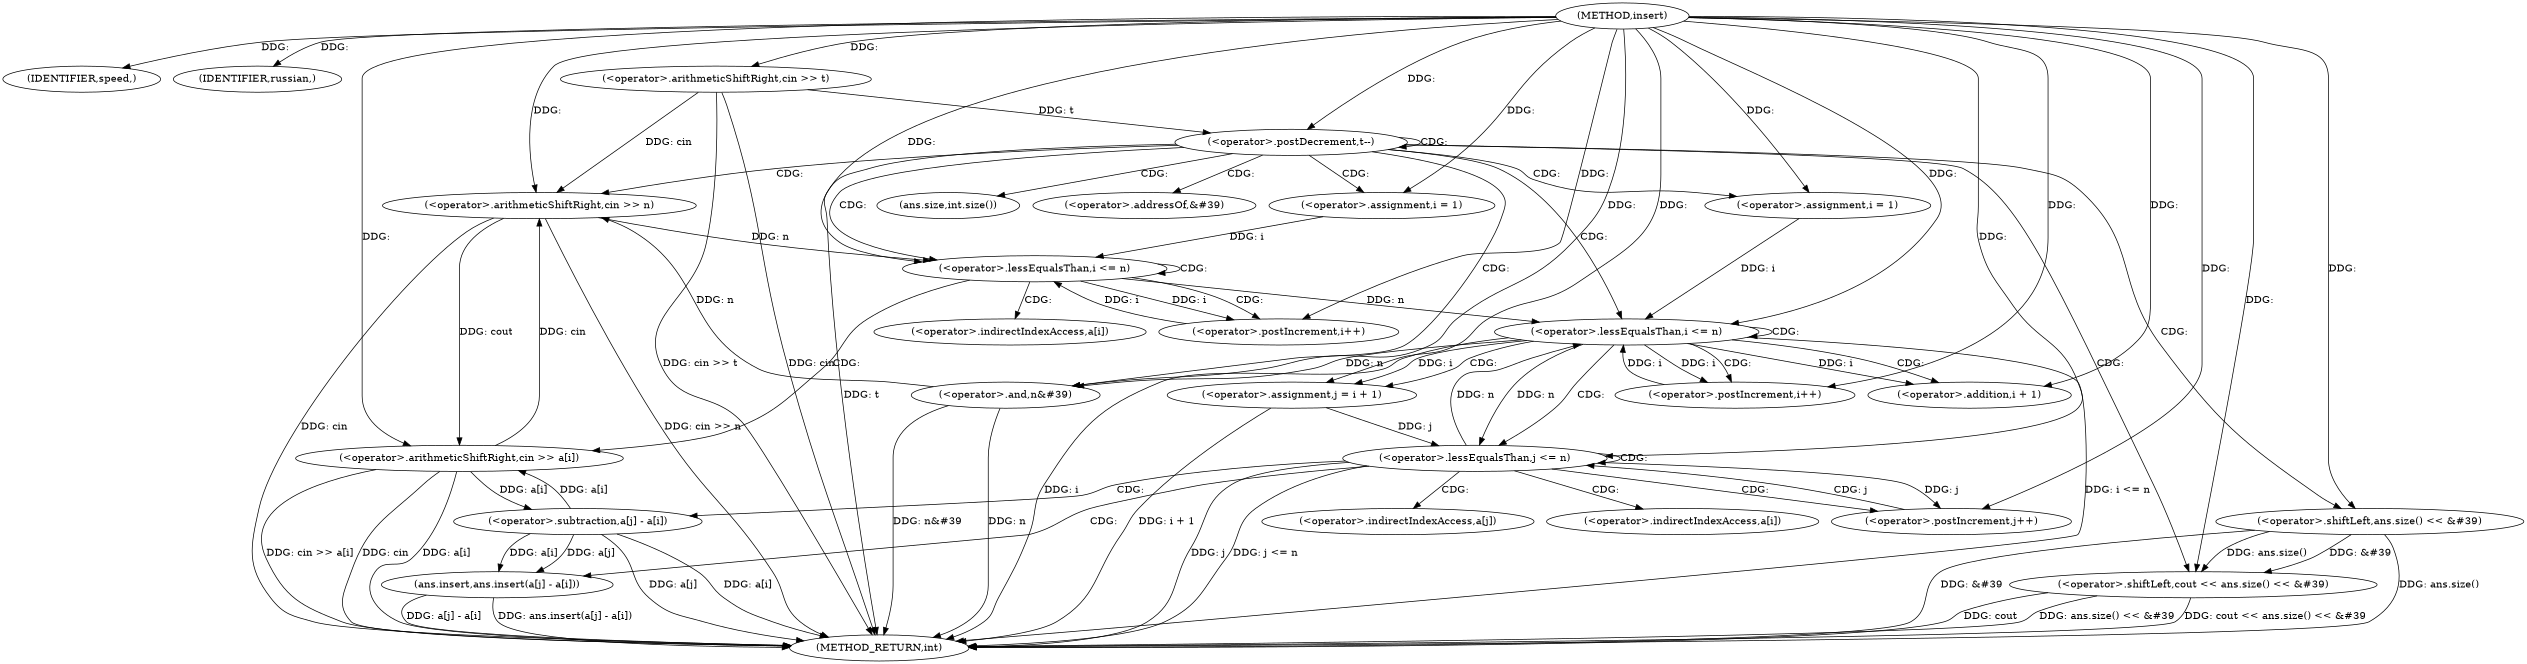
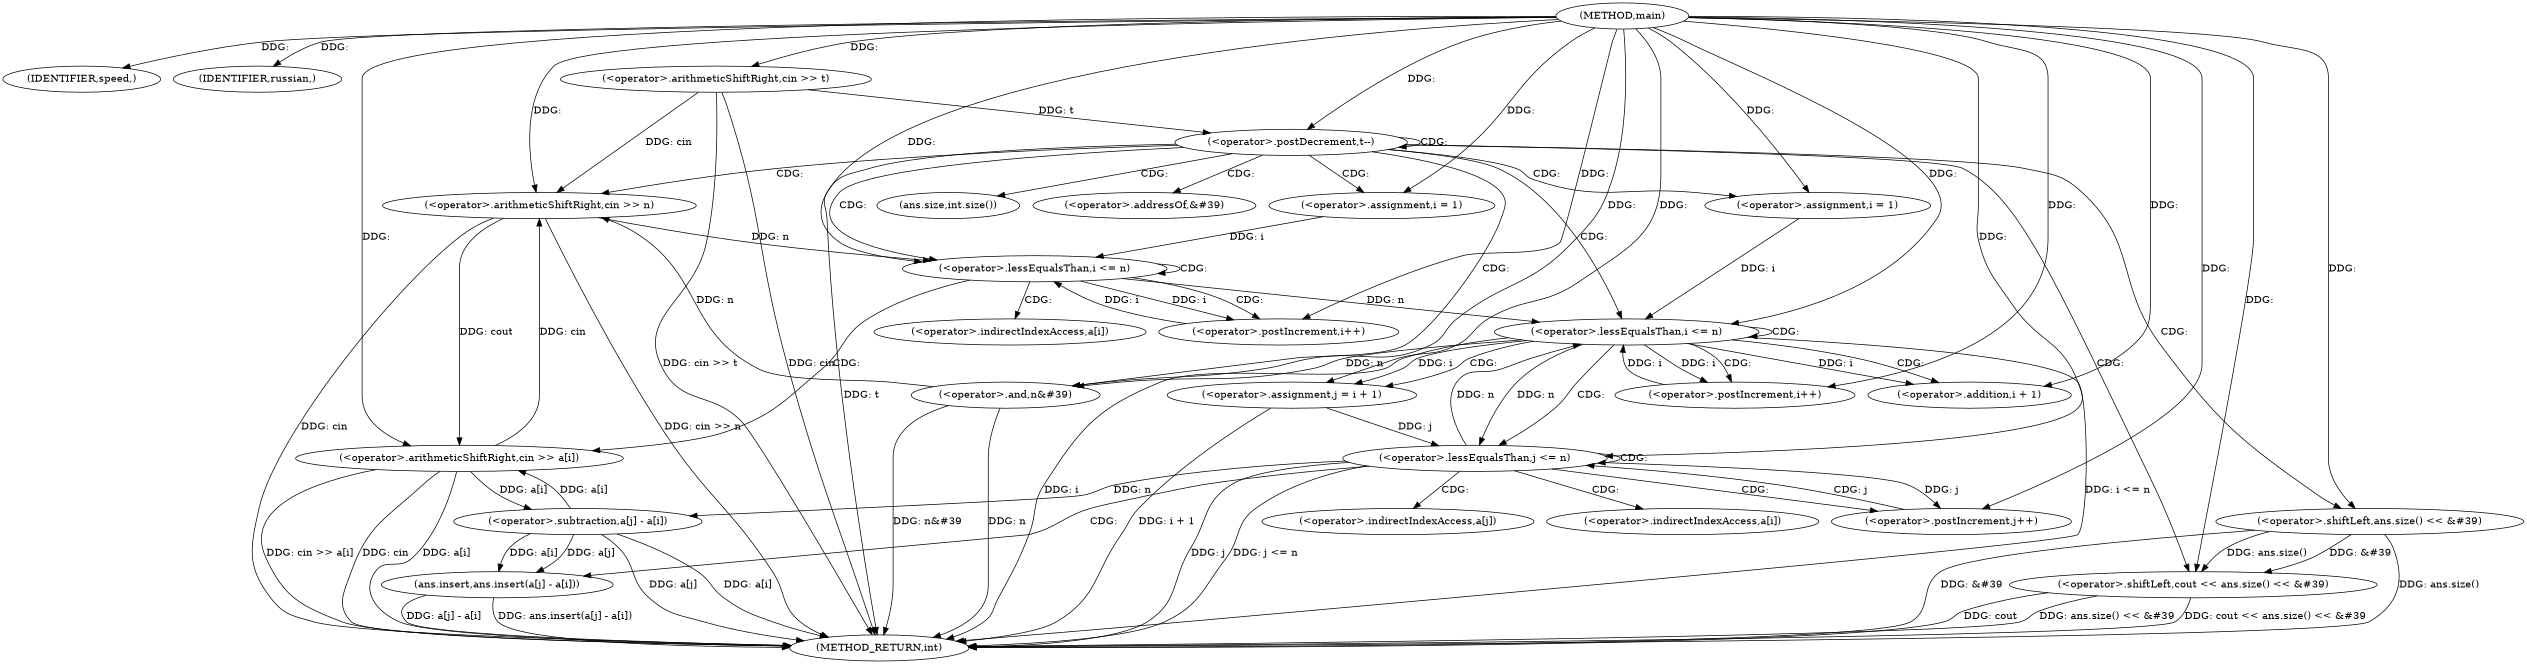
node "(METHOD,insert)": label "(METHOD,insert)" -> "(METHOD,main)"
edge "(<operator>.lessEqualsThan,j <= n)" -> "(<operator>.subtraction,a[j] - a[i])": label "CDG: " -> "DDG: n"
